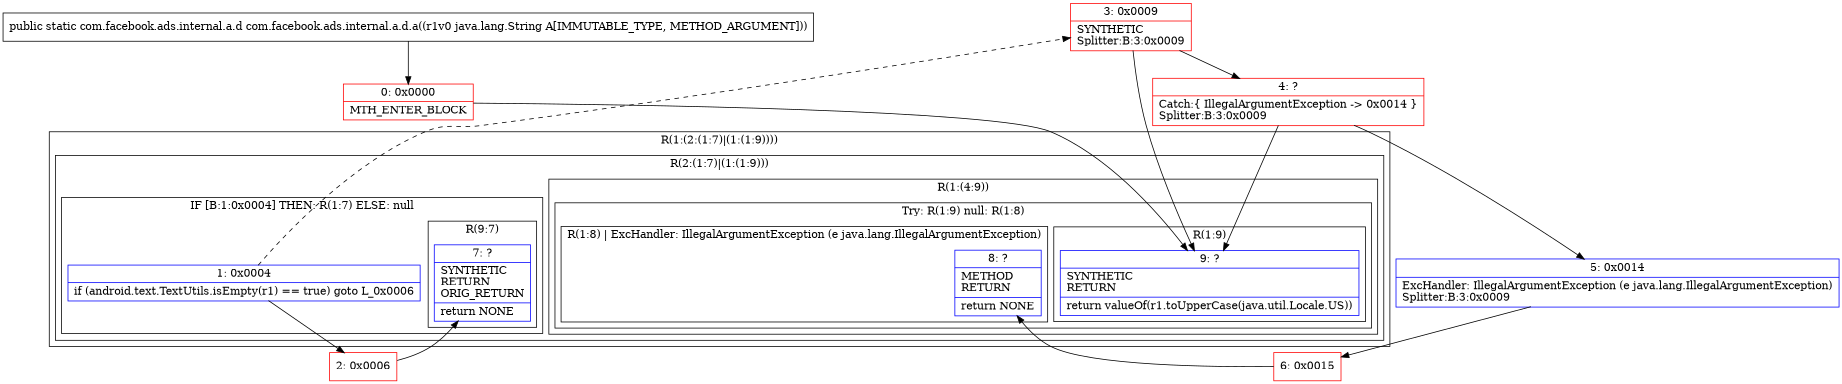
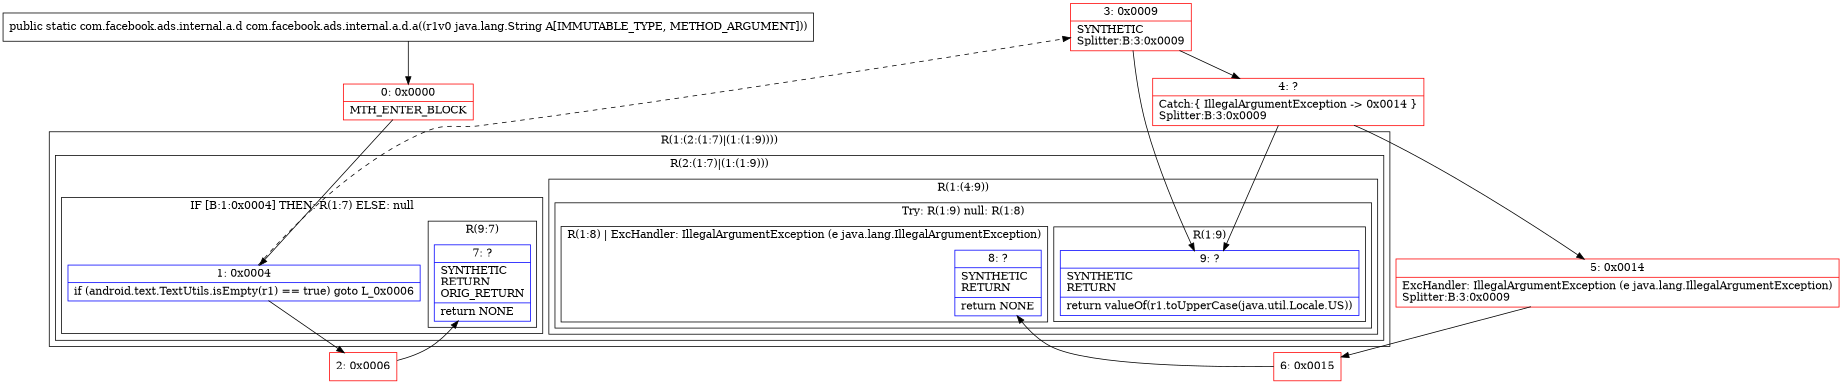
edge "0: 0x0000" -> "9: ?": now "0: 0x0000" -> "1: 0x0004"
node "8: ?": text "METHOD" -> "SYNTHETIC"
node "5: 0x0014": color blue -> red
